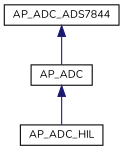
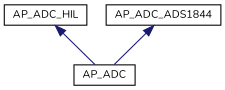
node "AP_ADC_ADS7844": label "AP_ADC_ADS7844" -> "AP_ADC_ADS1844"
edge "AP_ADC_HIL" -> "AP_ADC": reversed
